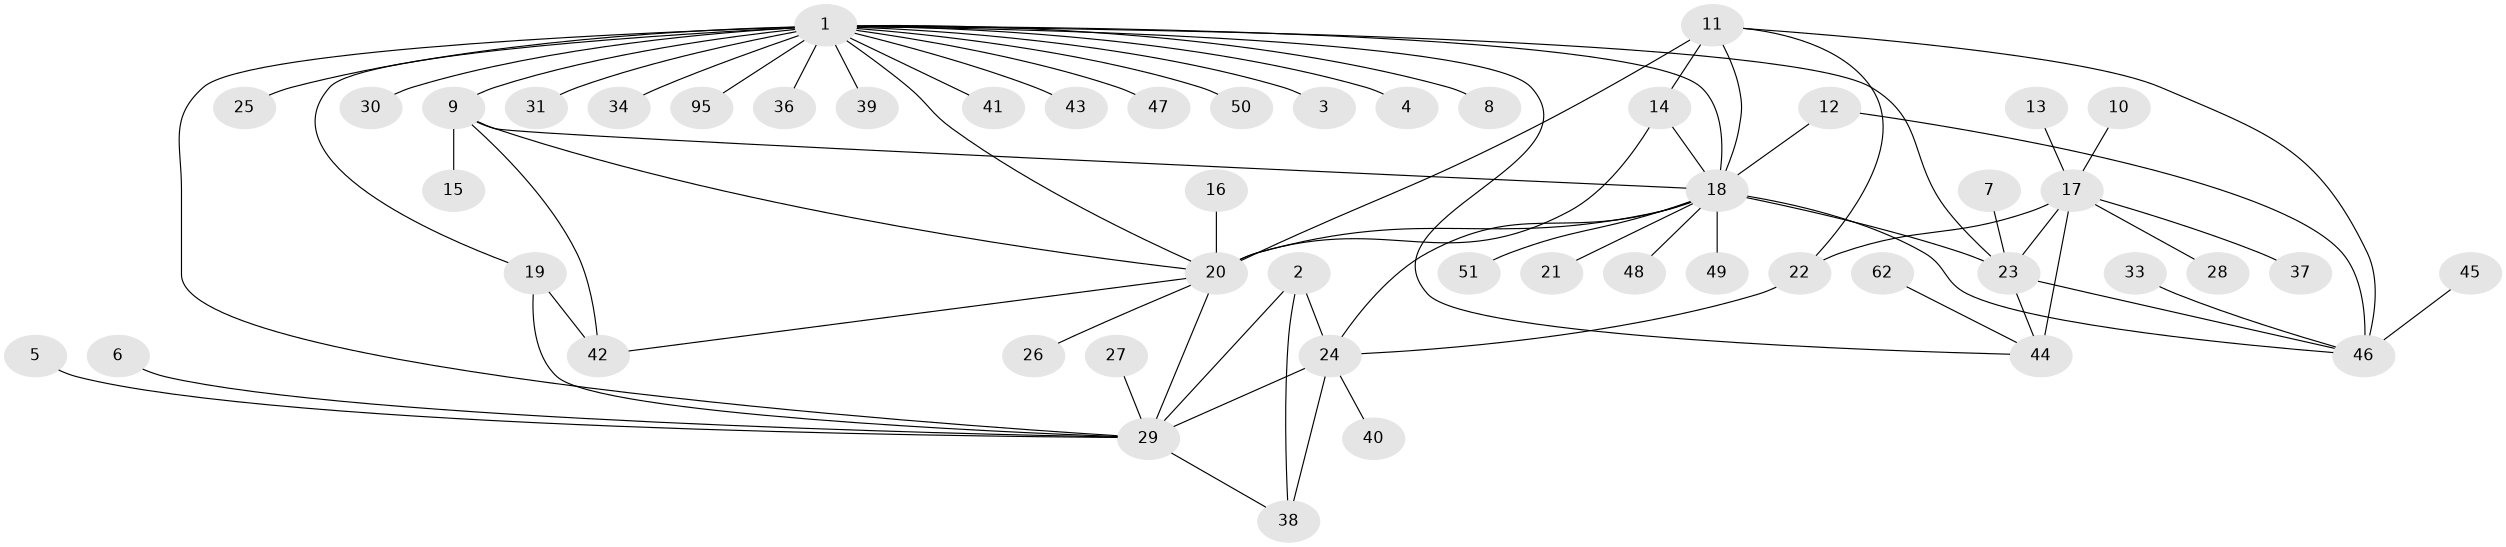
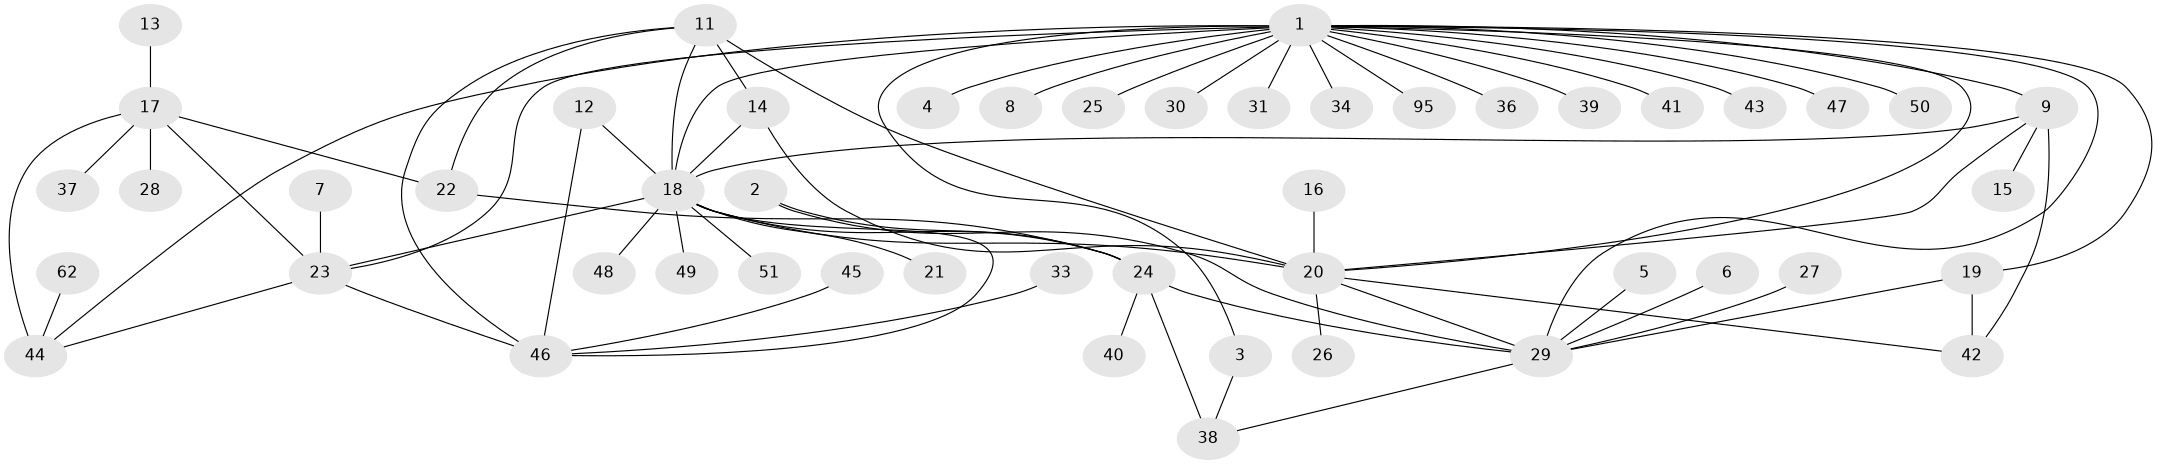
node "10": removed
edge "2" -- "38": now "3" -- "38"
